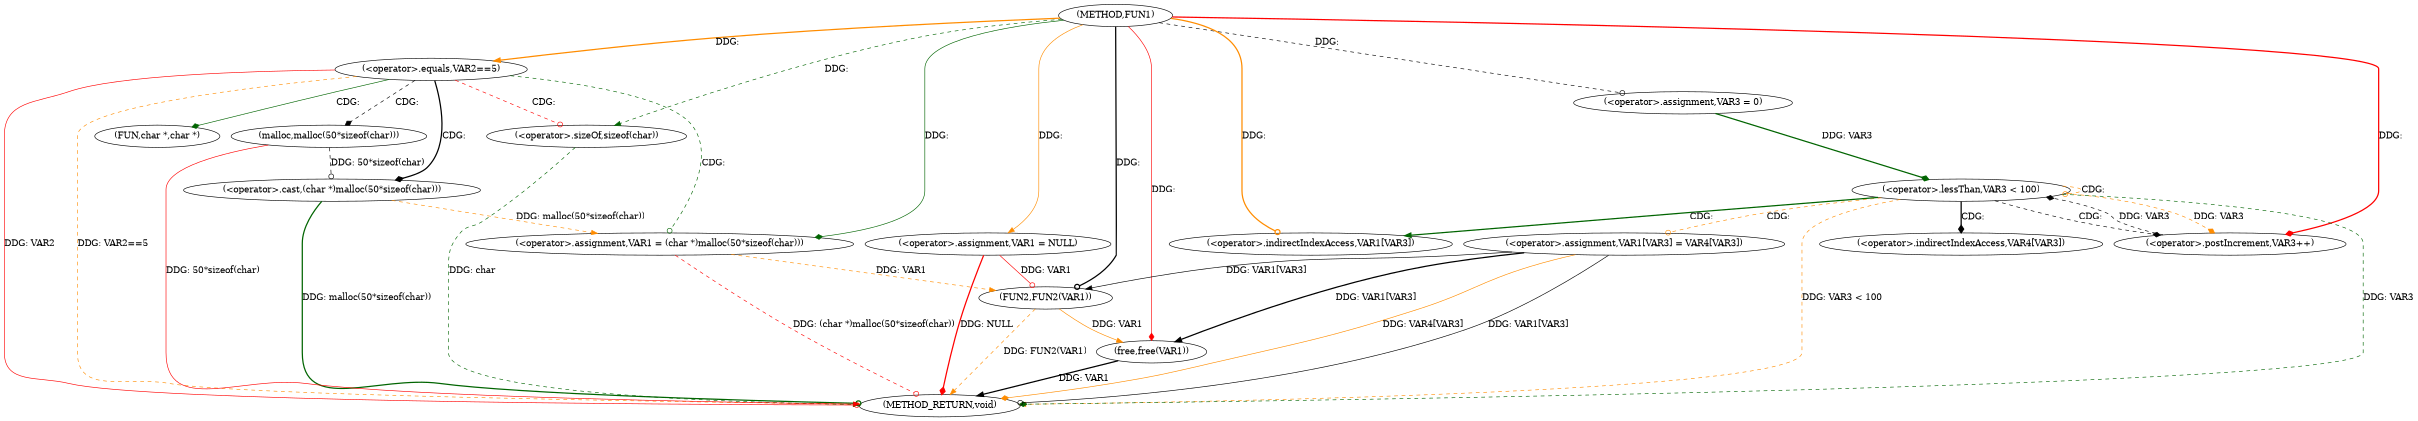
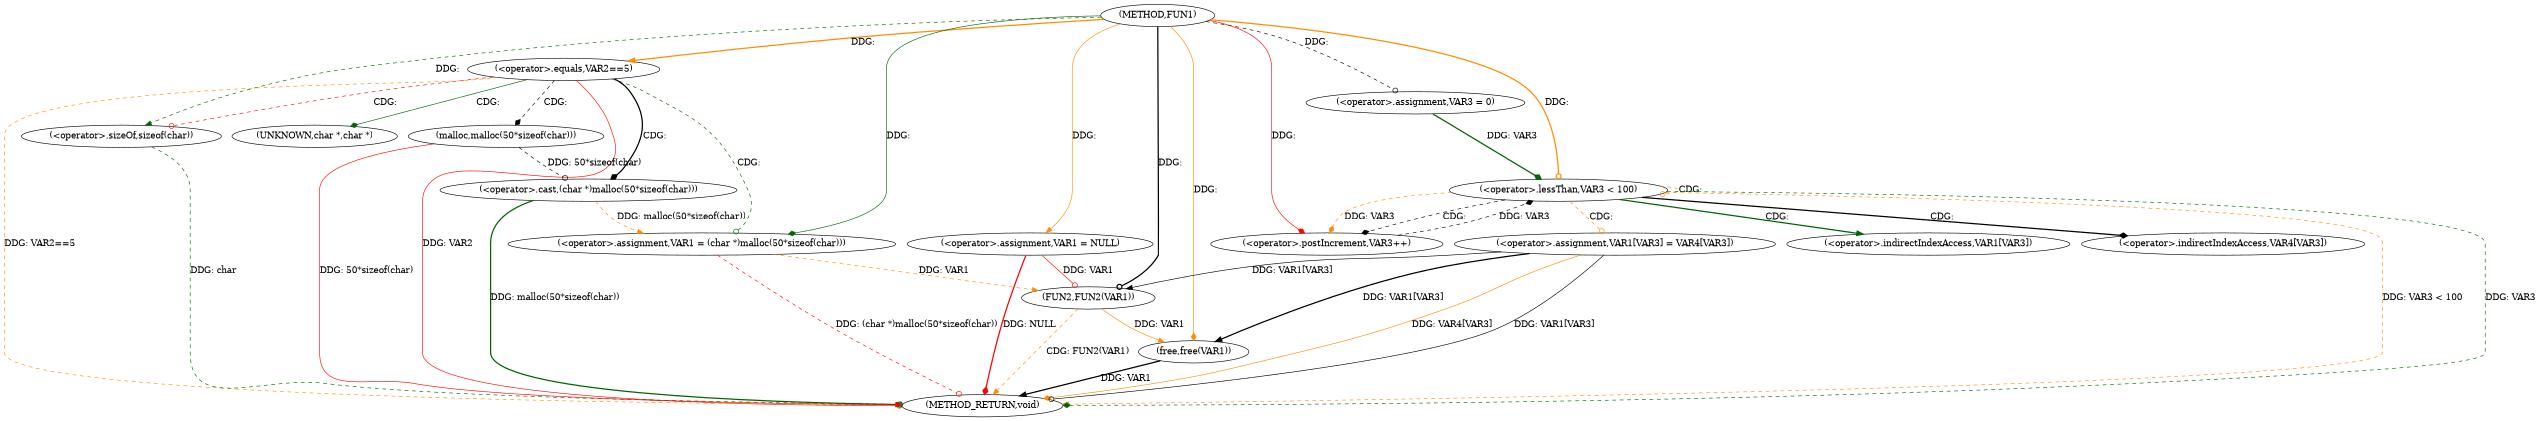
edge "(METHOD,FUN1)" -> "(<operator>.postIncrement,VAR3++)": style bold -> solid
edge "(METHOD,FUN1)" -> "(<operator>.indirectIndexAccess,VAR1[VAR3])": now "(METHOD,FUN1)" -> "(<operator>.lessThan,VAR3 < 100)"
node "(FUN,char *,char *)": label "(FUN,char *,char *)" -> "(UNKNOWN,char *,char *)"
edge "(METHOD,FUN1)" -> "(free,free(VAR1))": color red -> darkorange
edge "(FUN2,FUN2(VAR1))" -> "(METHOD_RETURN,void)": label "DDG: FUN2(VAR1)" -> "CDG: FUN2(VAR1)"
